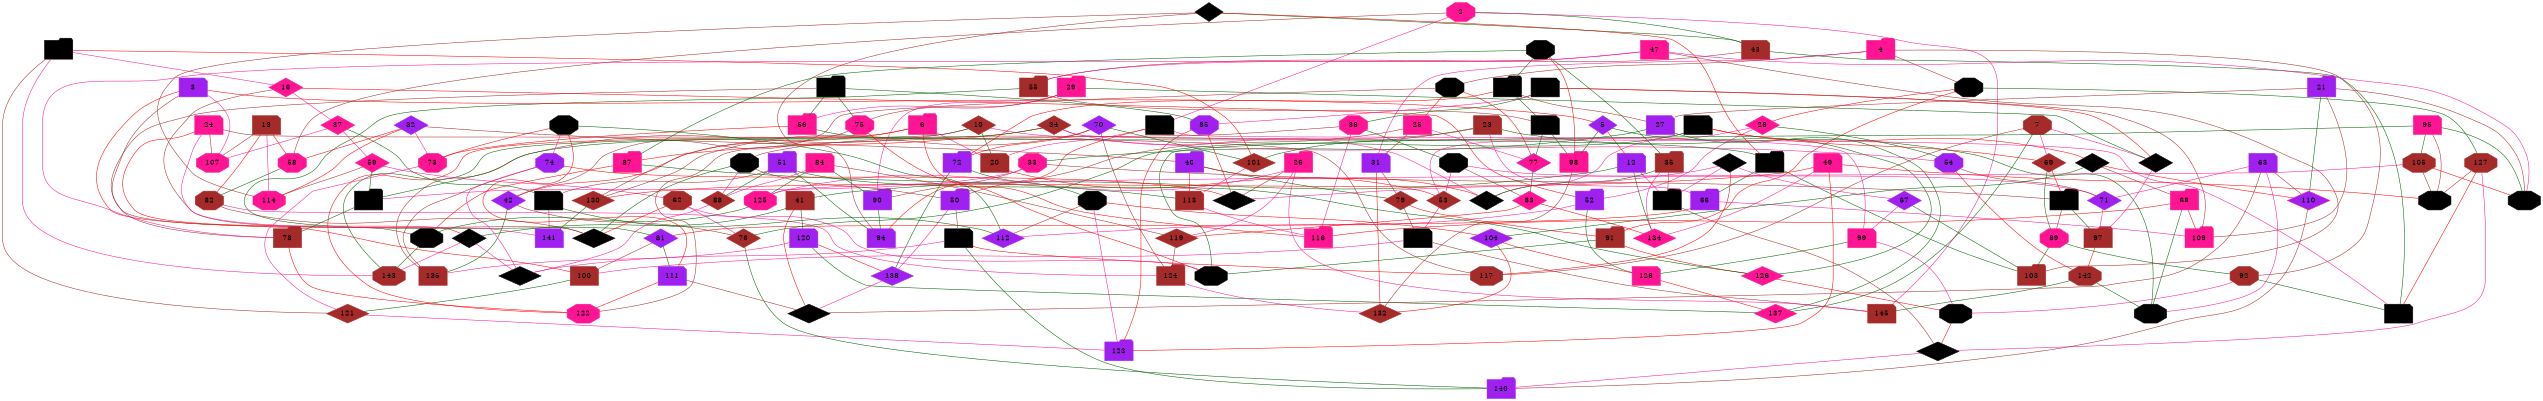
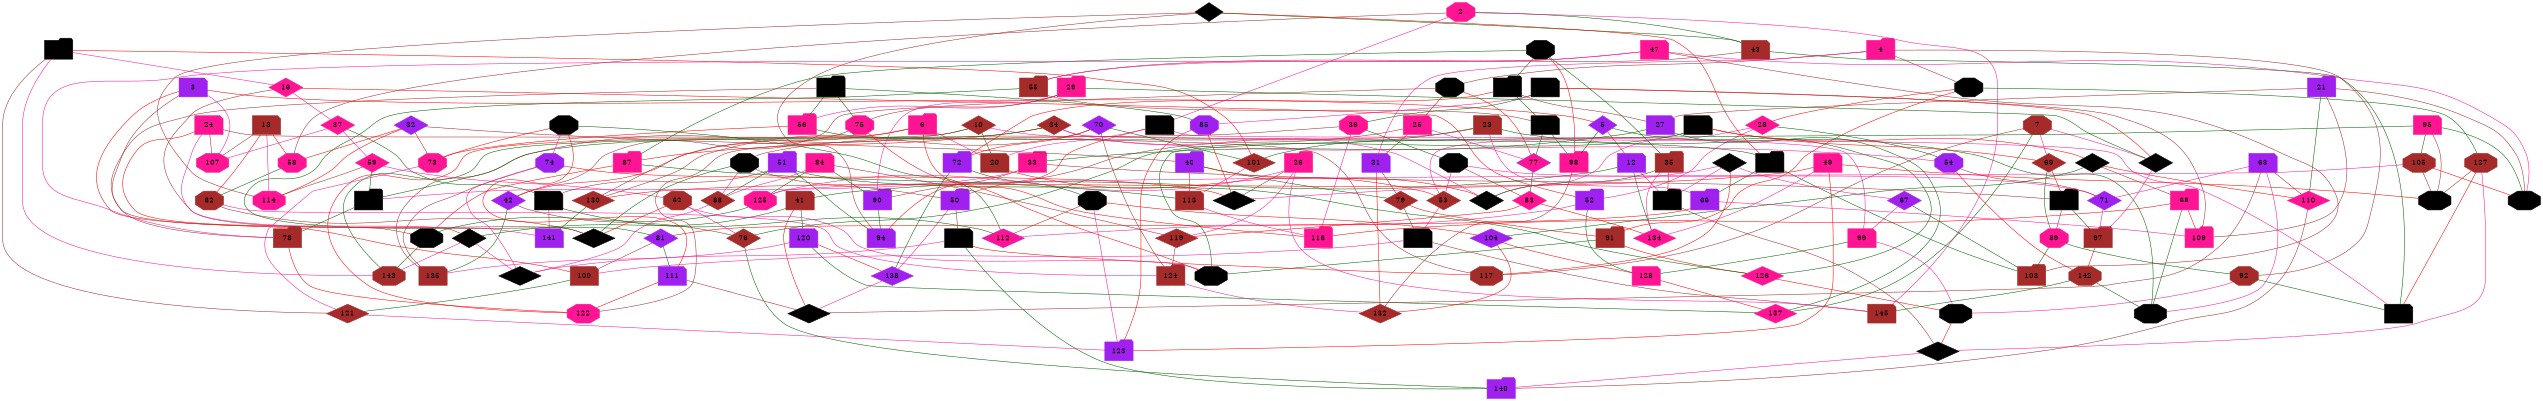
edge "32" -- "73": color deeppink -> brown
node "33": shape octagon -> folder
node "110": fillcolor purple -> deeppink
node "112": fillcolor purple -> deeppink
